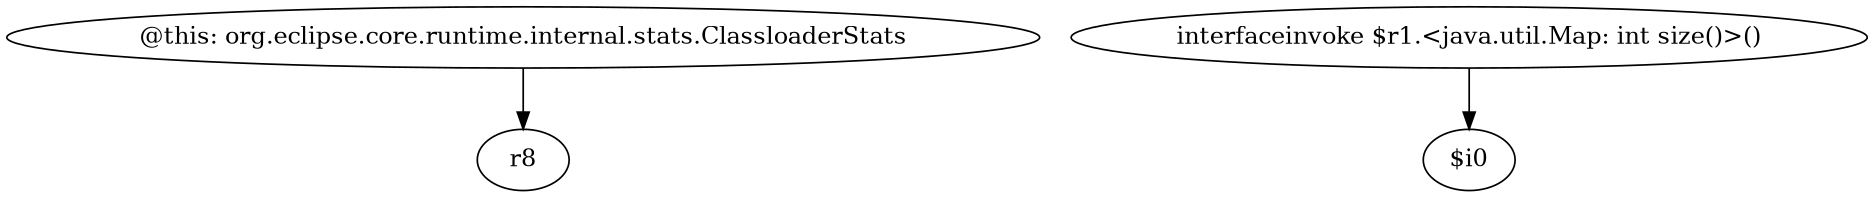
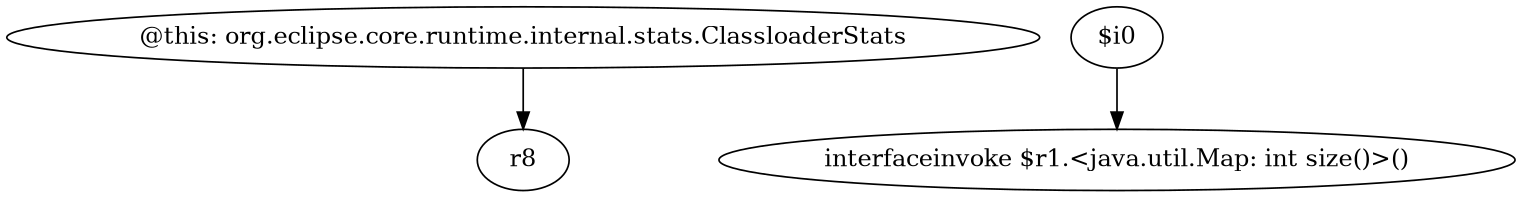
edge "interfaceinvoke $r1.<java.util.Map: int size()>()" -> "$i0": reversed
